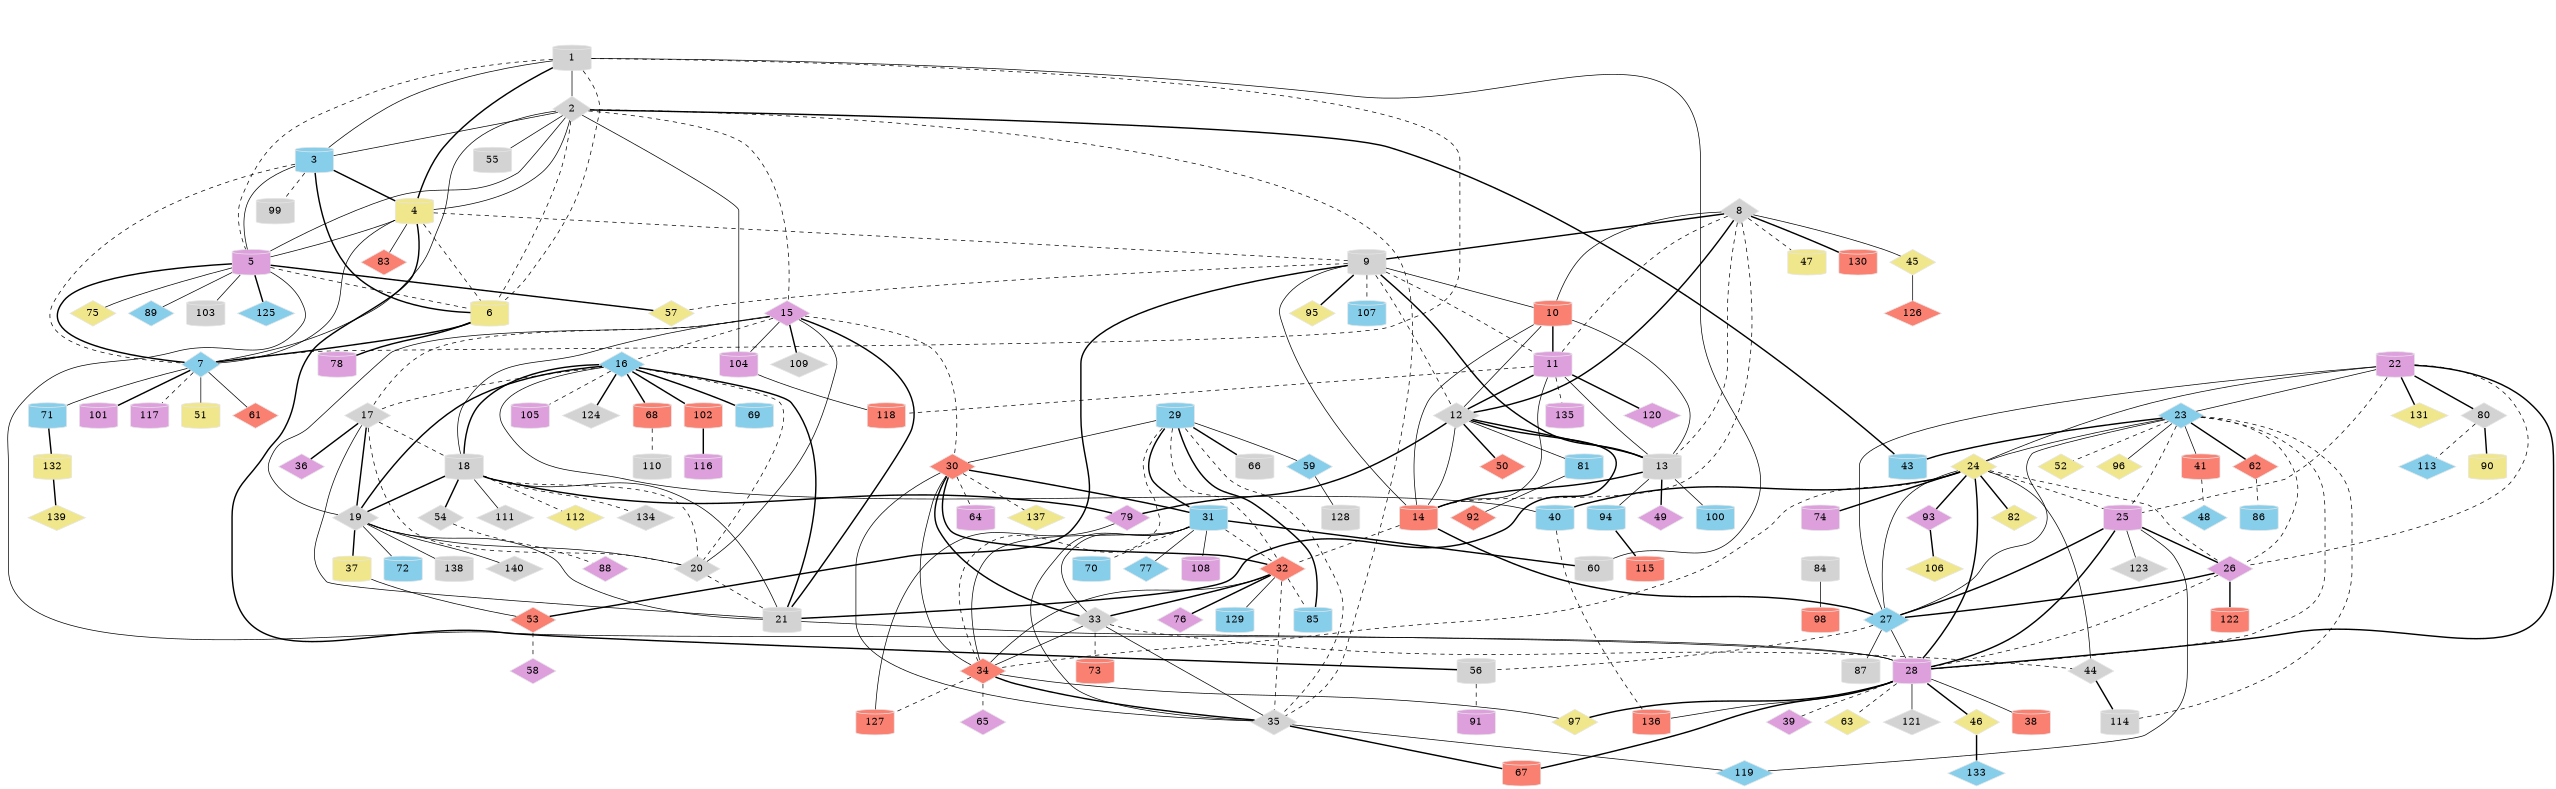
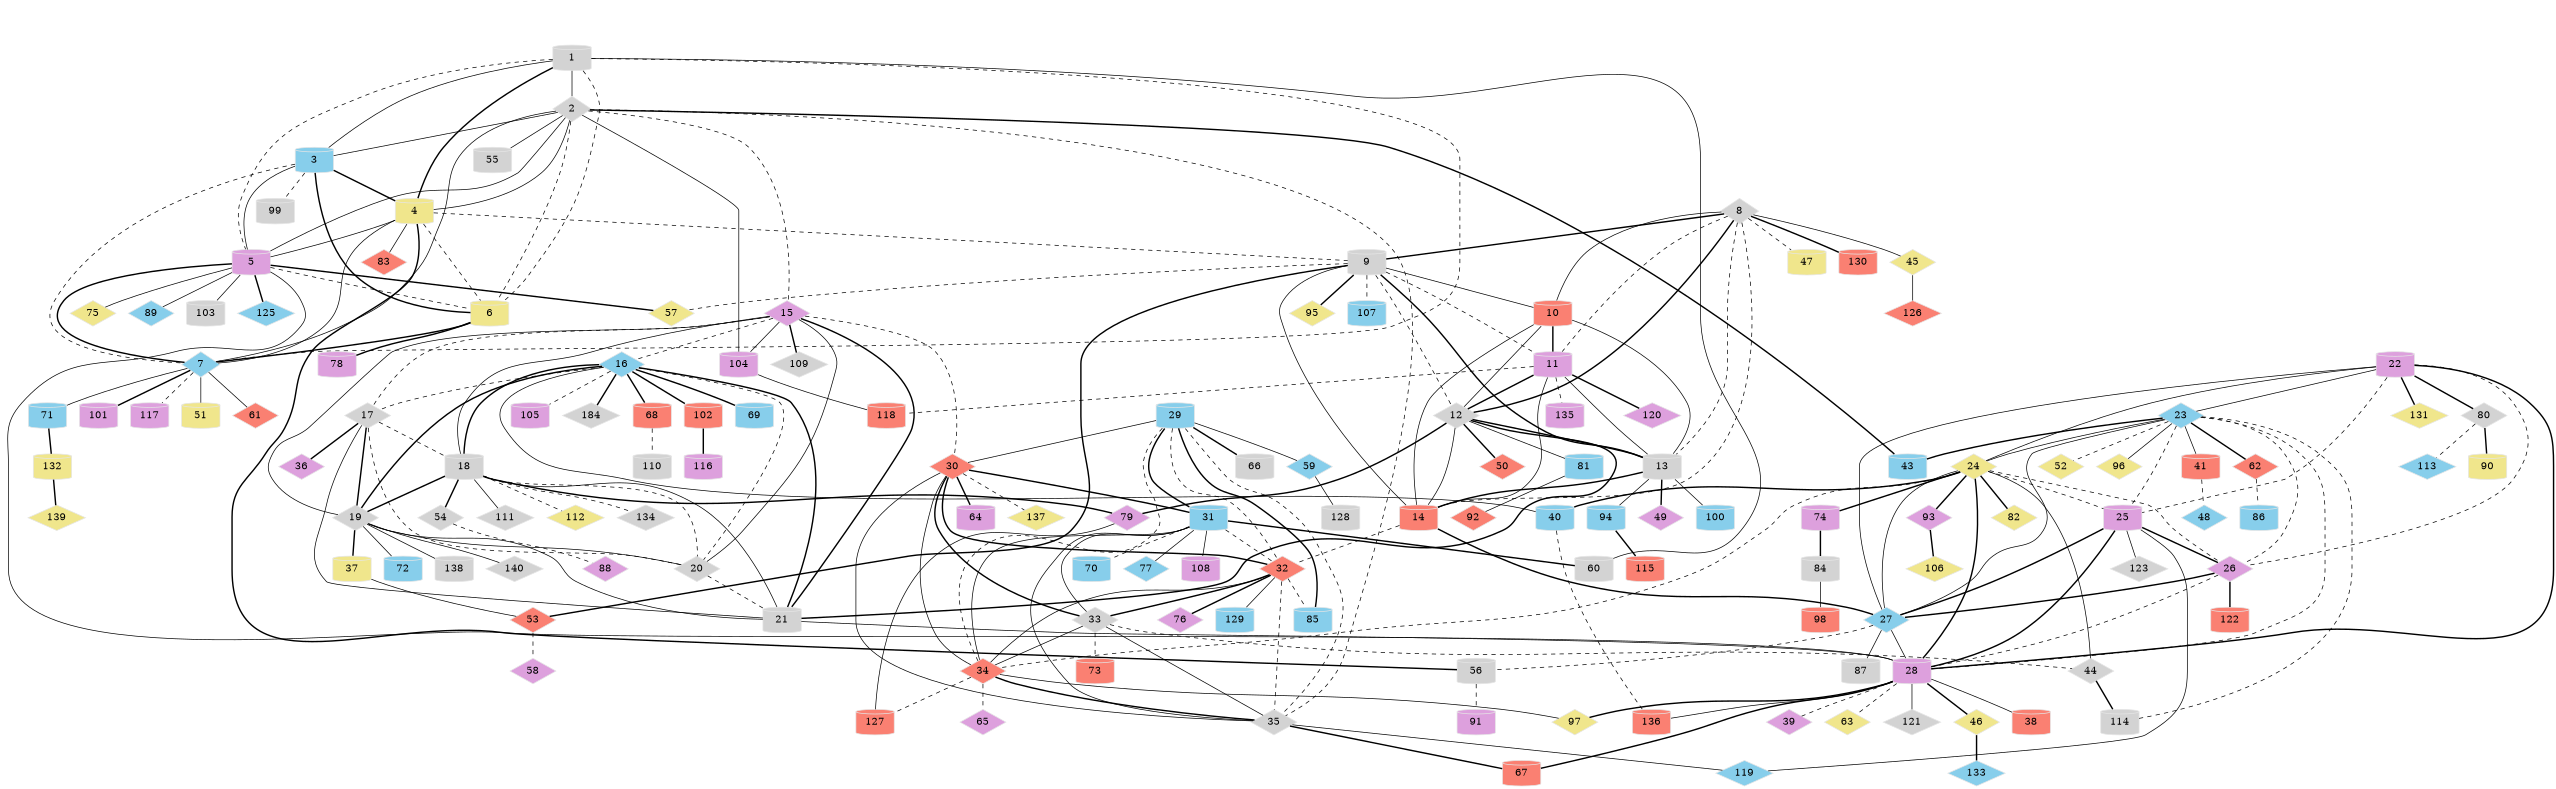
node "124": label "124" -> "184"
edge "30" -- "64": style dashed -> bold
edge "74" -- "84": added
